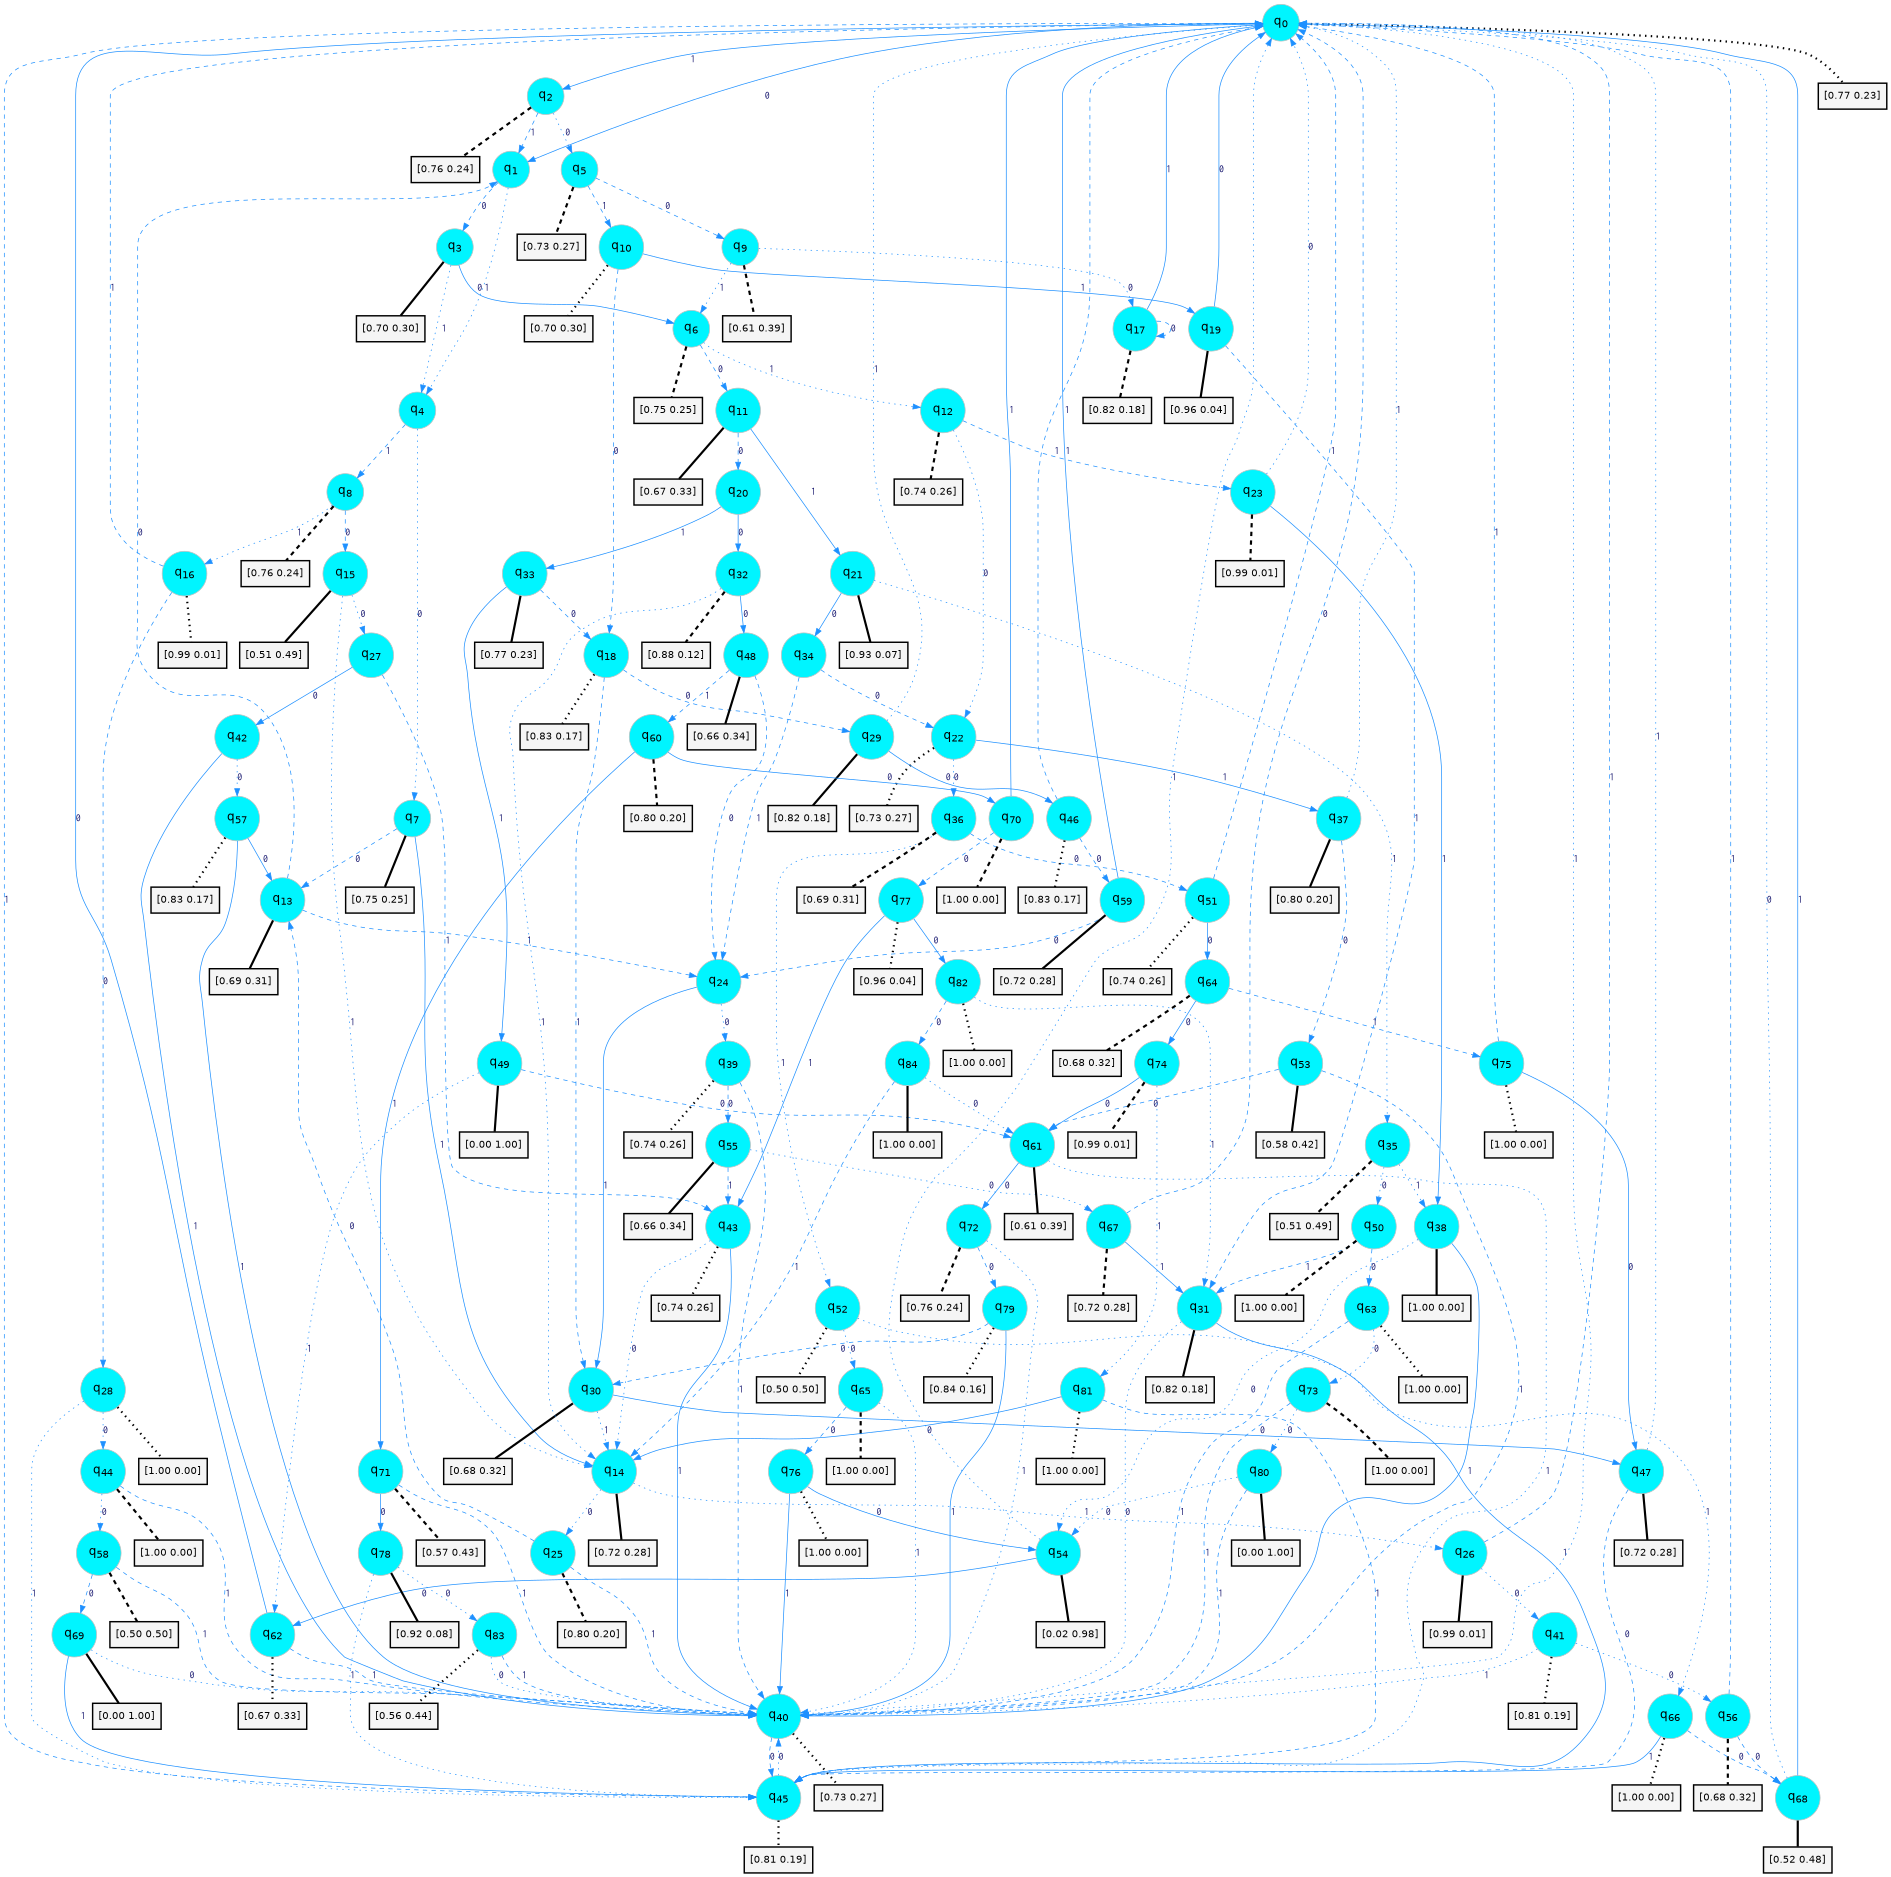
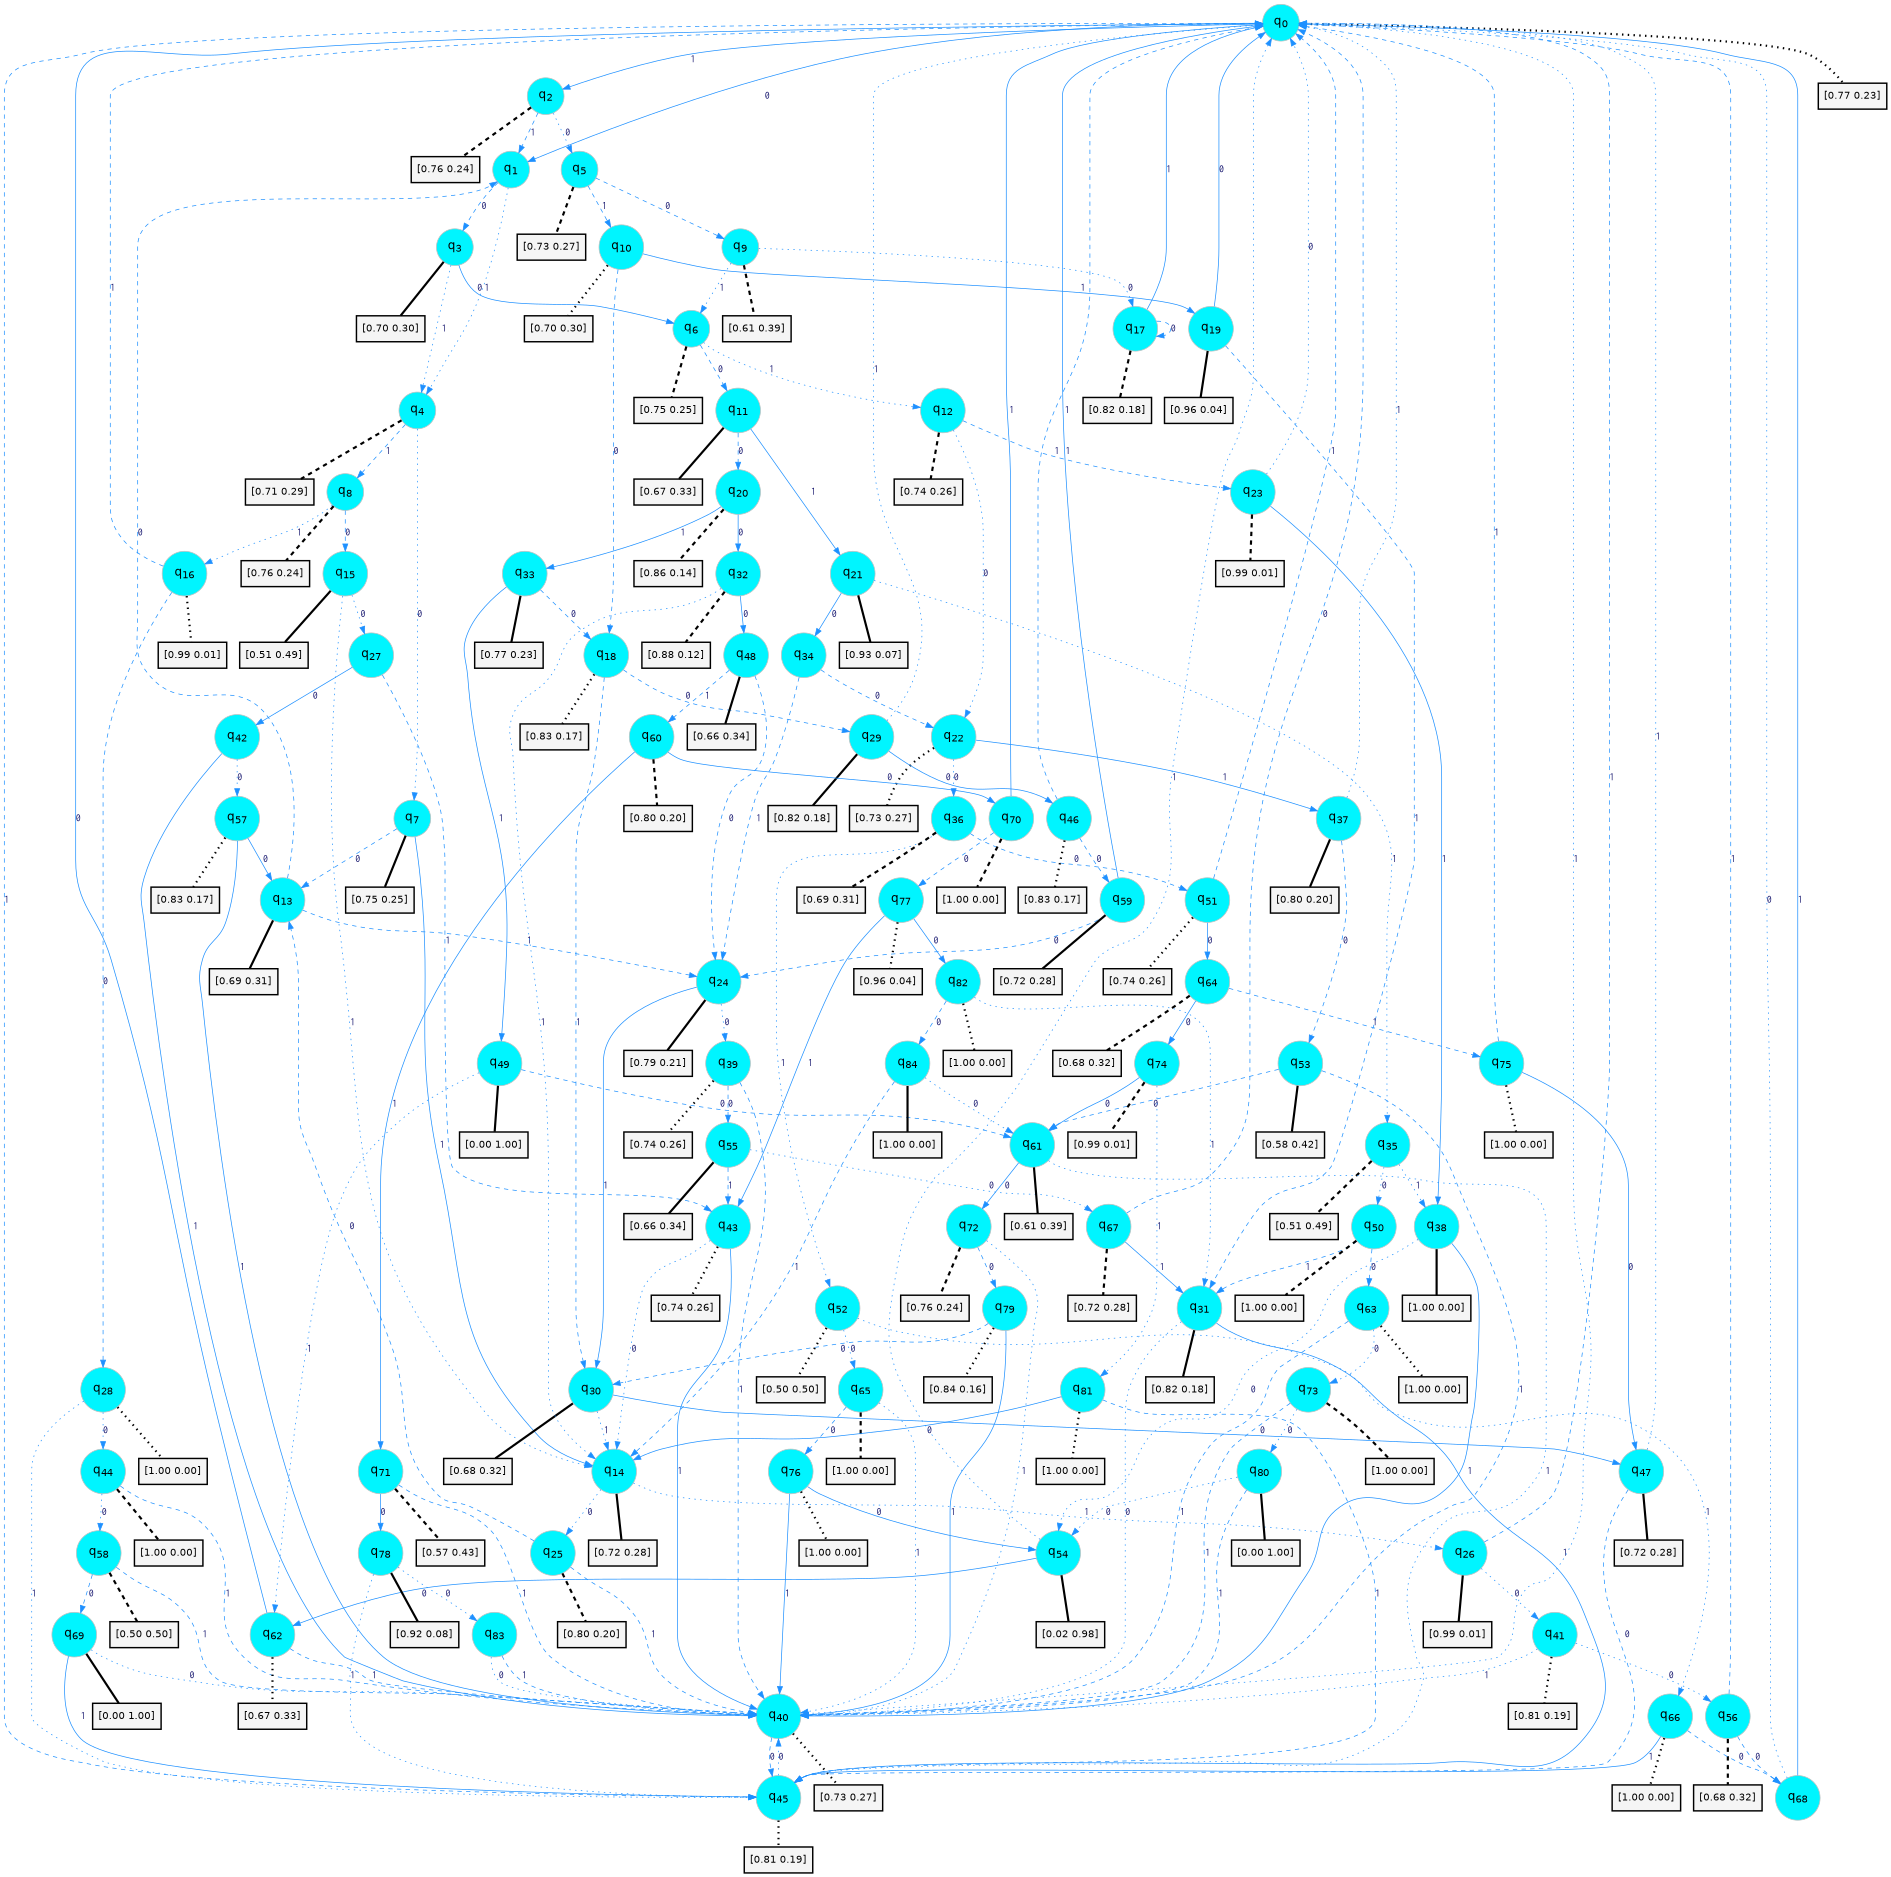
node "[0.71 0.29]": added
node "[0.86 0.14]": added
node "[0.79 0.21]": added
node "[0.56 0.44]": removed
node "[0.52 0.48]": removed
